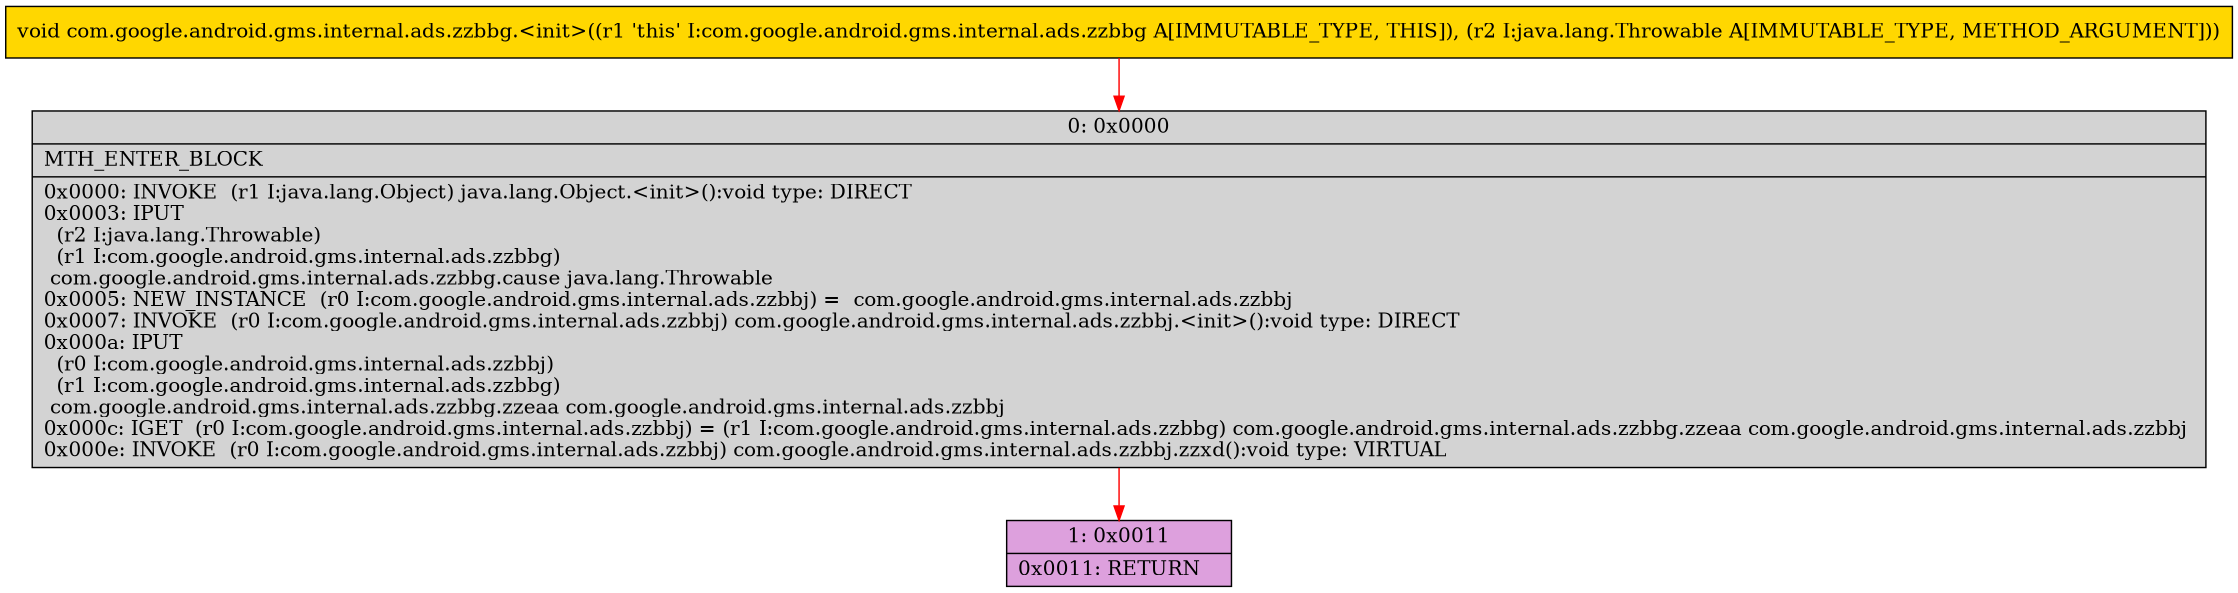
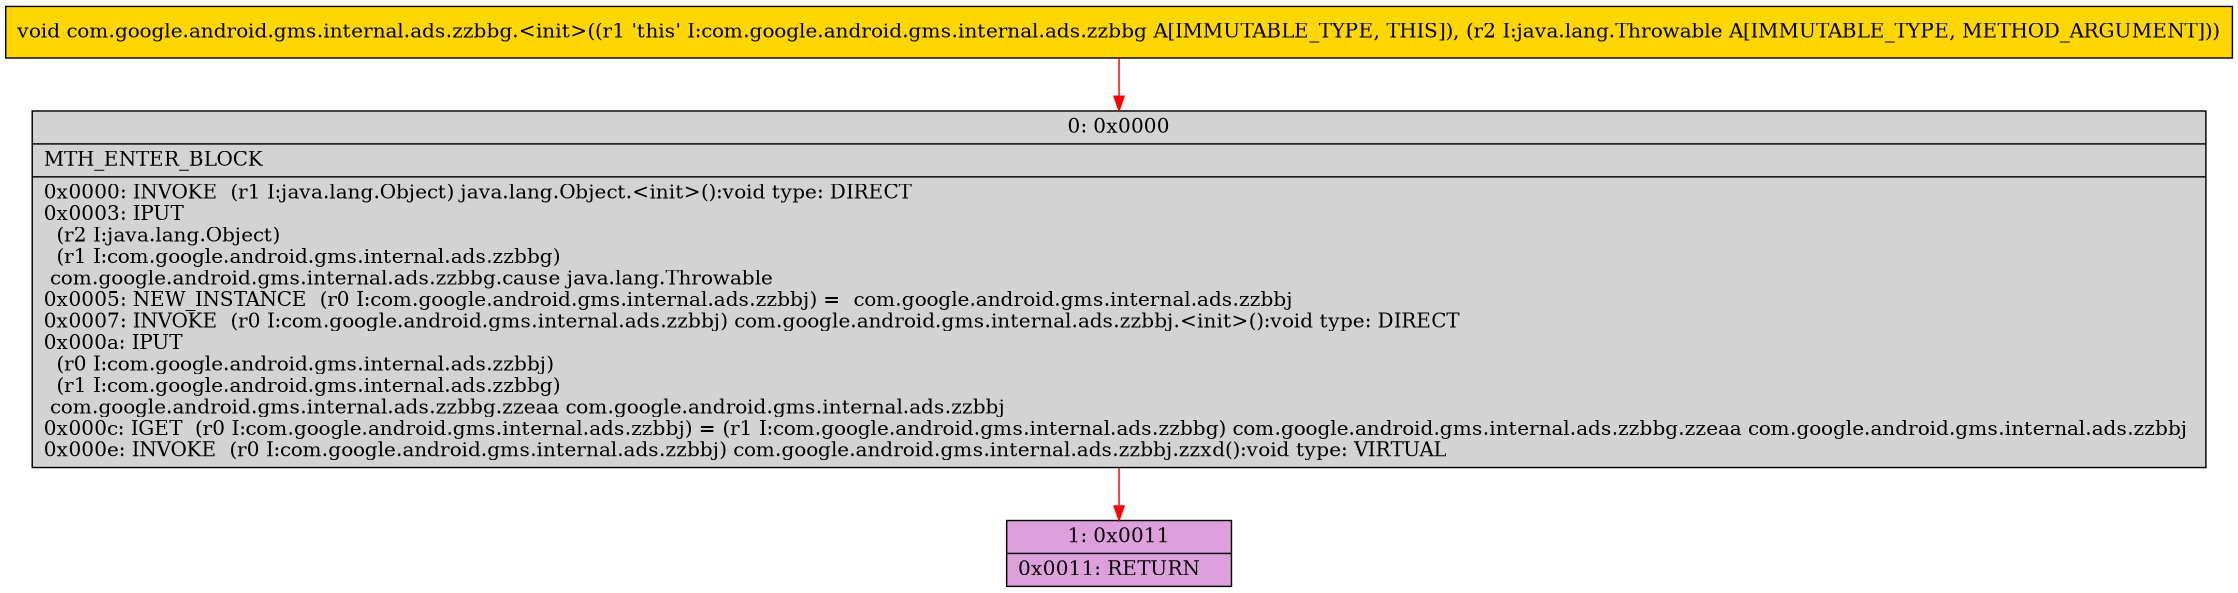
node "0: 0x0000": text "(r2 I:java.lang.Throwable)" -> "(r2 I:java.lang.Object)"
